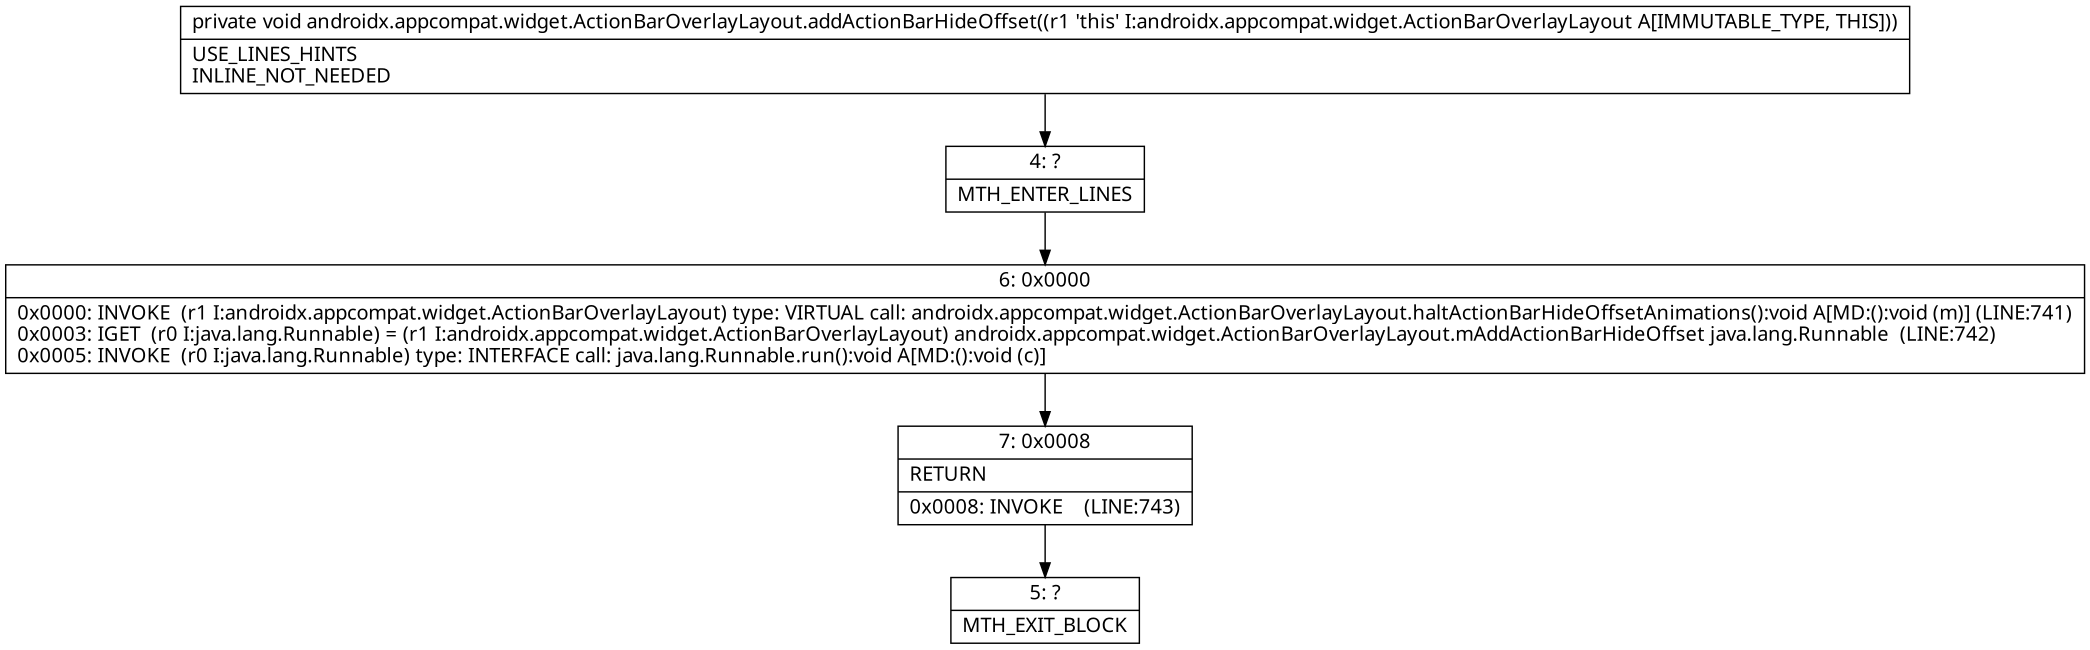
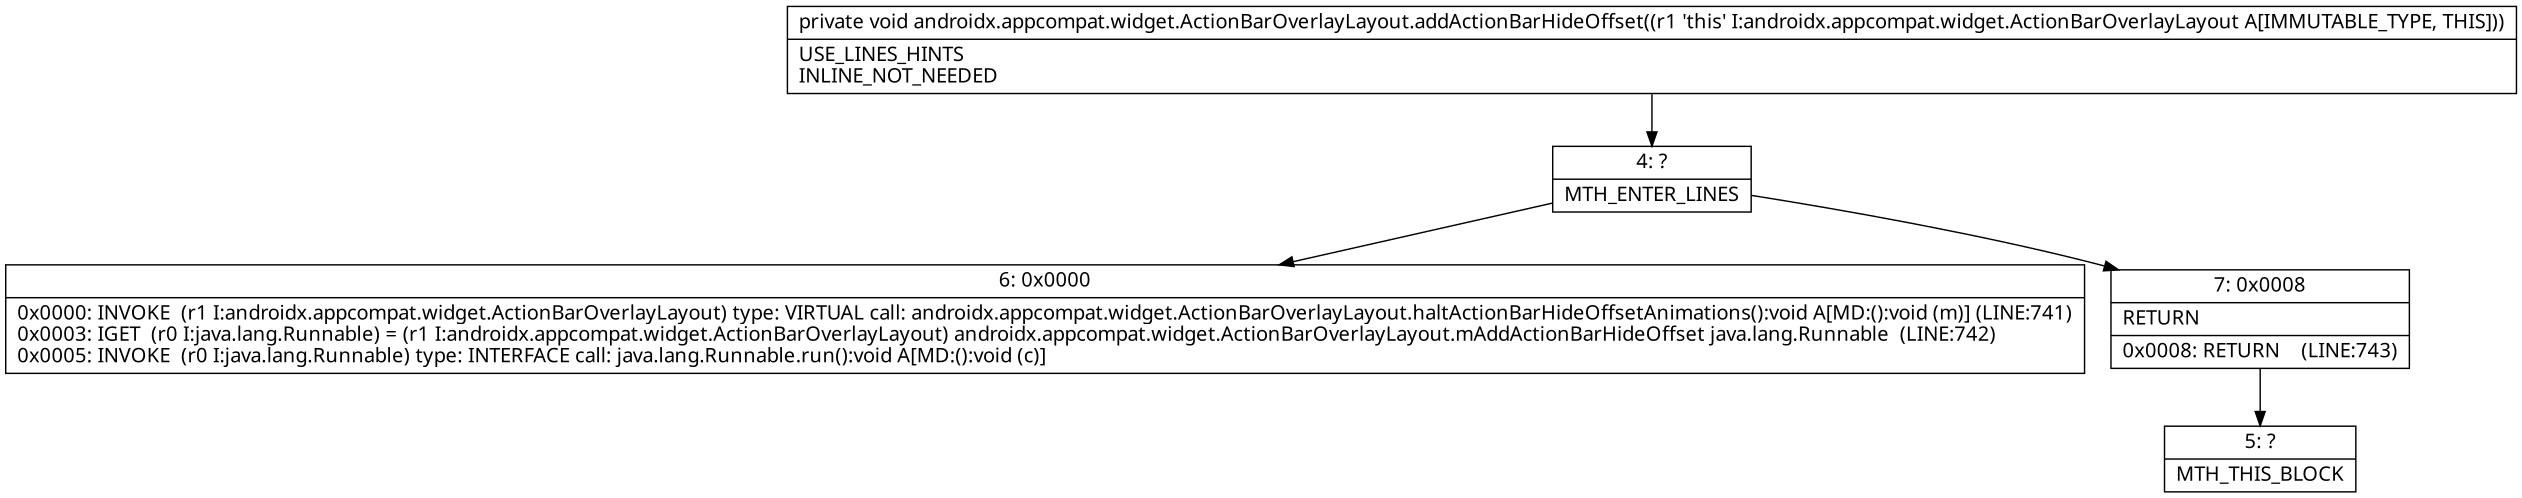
edge "6: 0x0000" -> "7: 0x0008": now "4: ?" -> "7: 0x0008"
node "7: 0x0008": text "0x0008: INVOKE    (LINE:743)" -> "0x0008: RETURN    (LINE:743)"
node "5: ?": text "MTH_EXIT_BLOCK" -> "MTH_THIS_BLOCK"
